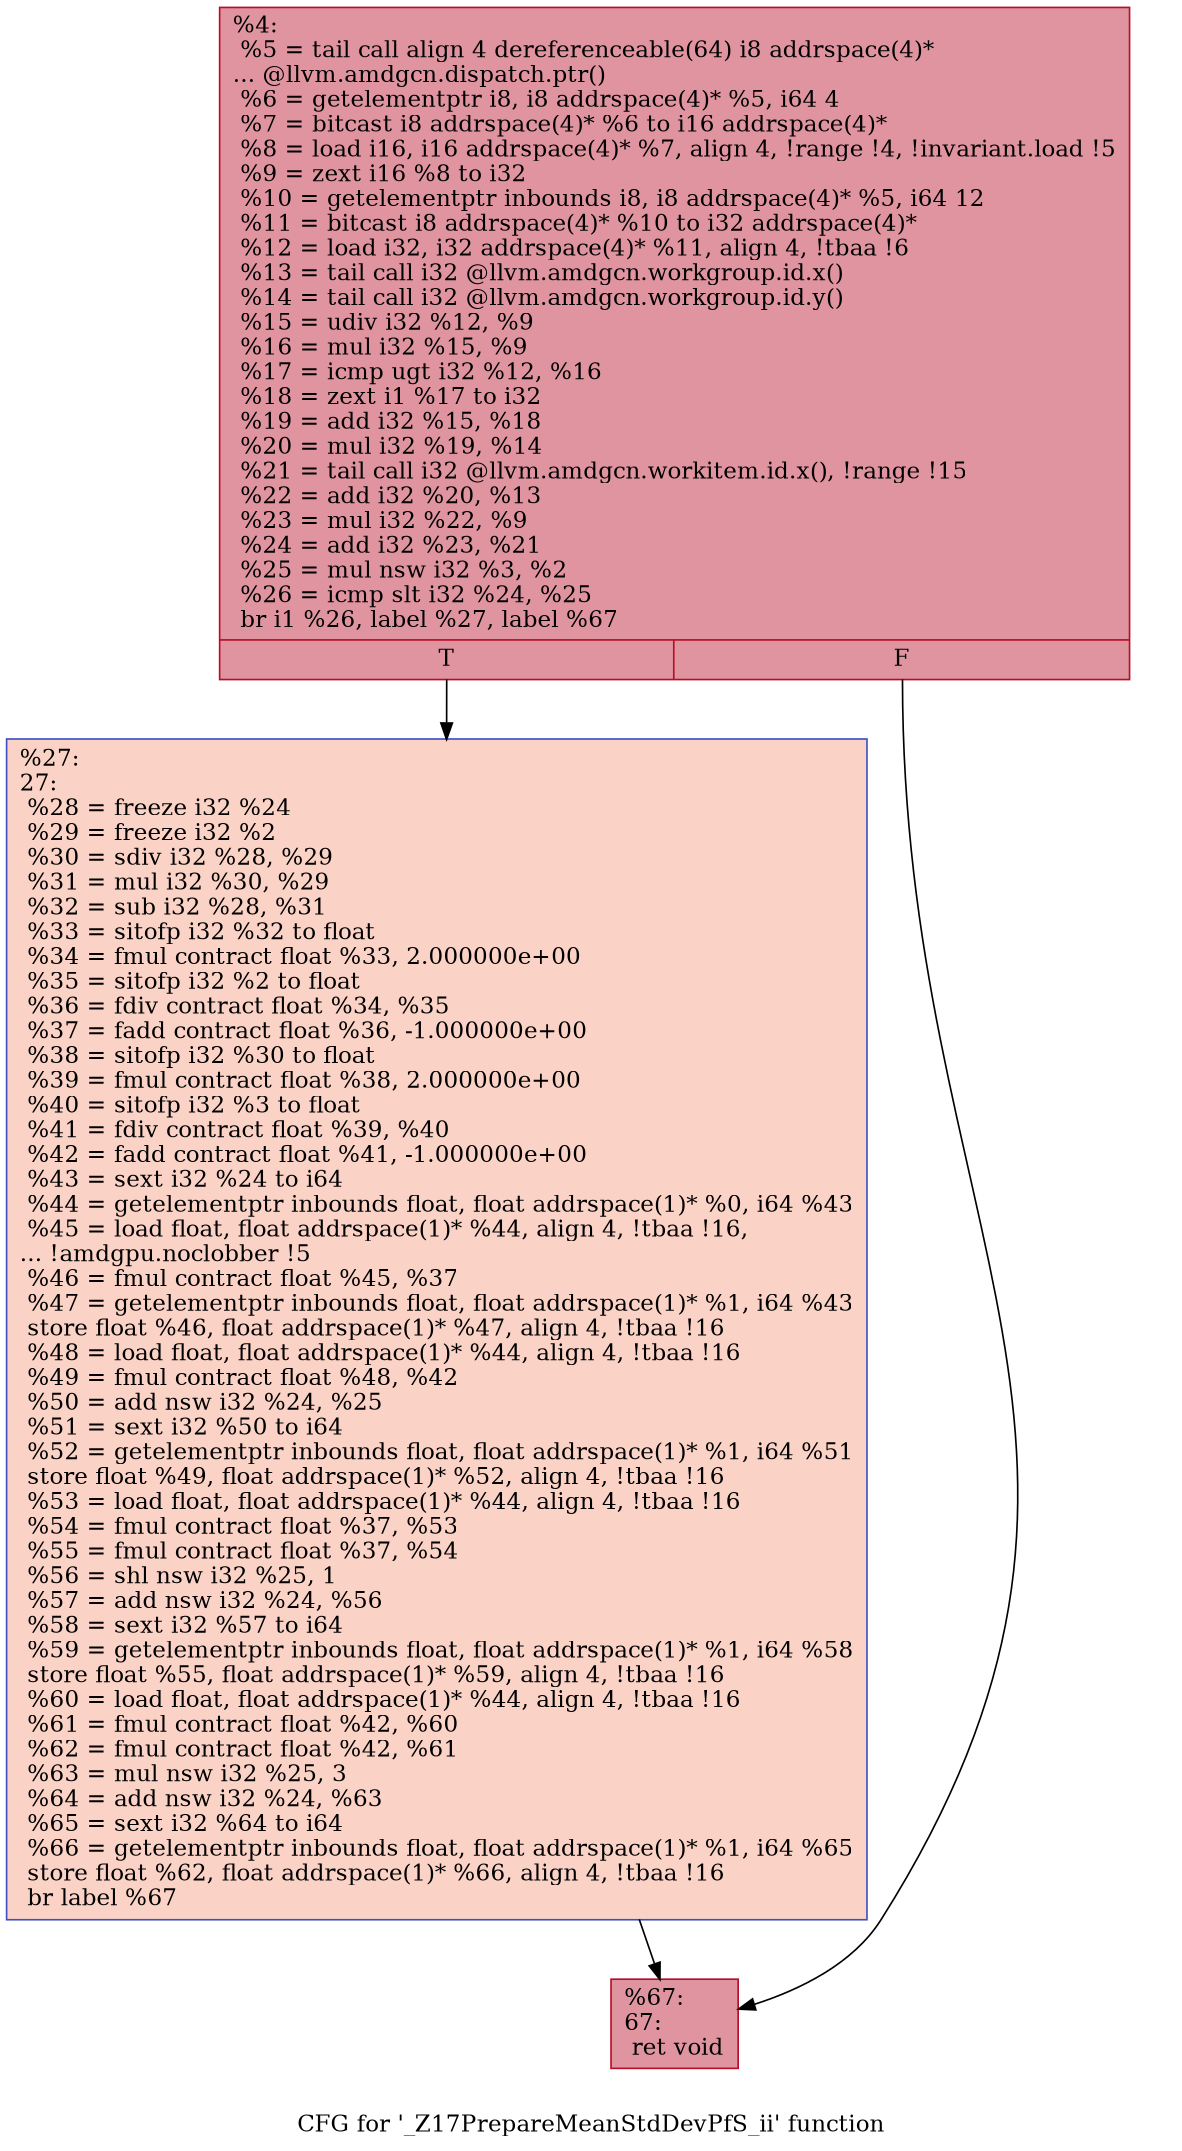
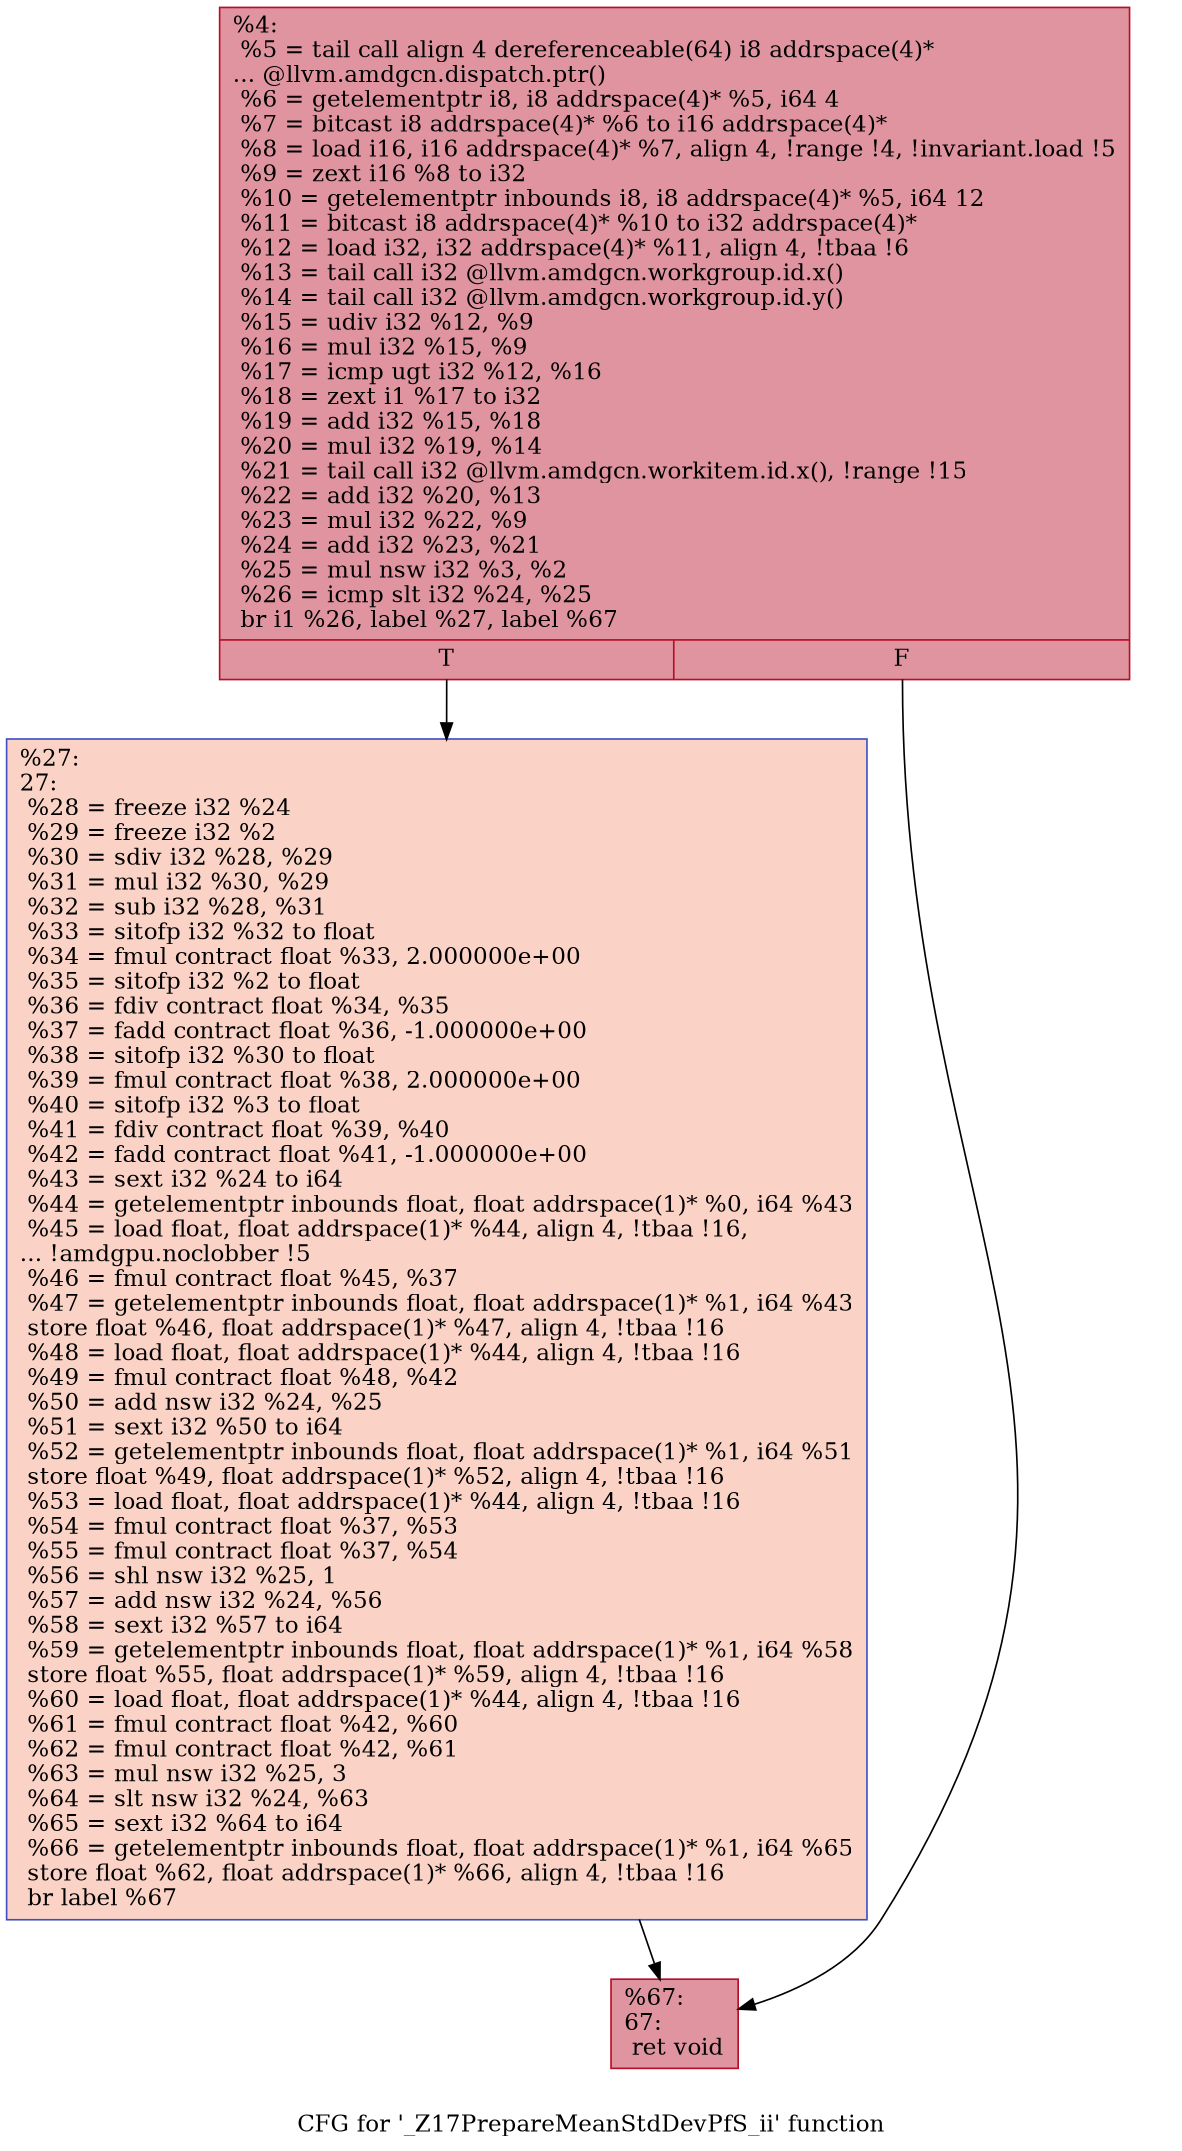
node "%27:": text "%64 = add nsw i32 %24, %63" -> "%64 = slt nsw i32 %24, %63"
